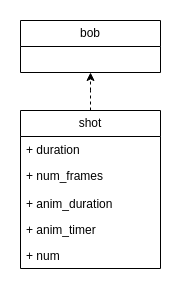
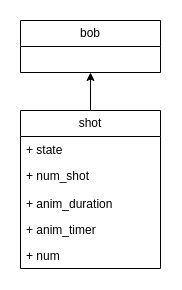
edge "shot" -> "bob": style dashed -> solid
node "+ duration": label "+ duration" -> "+ state"
node "+ num_frames": label "+ num_frames" -> "+ num_shot"
